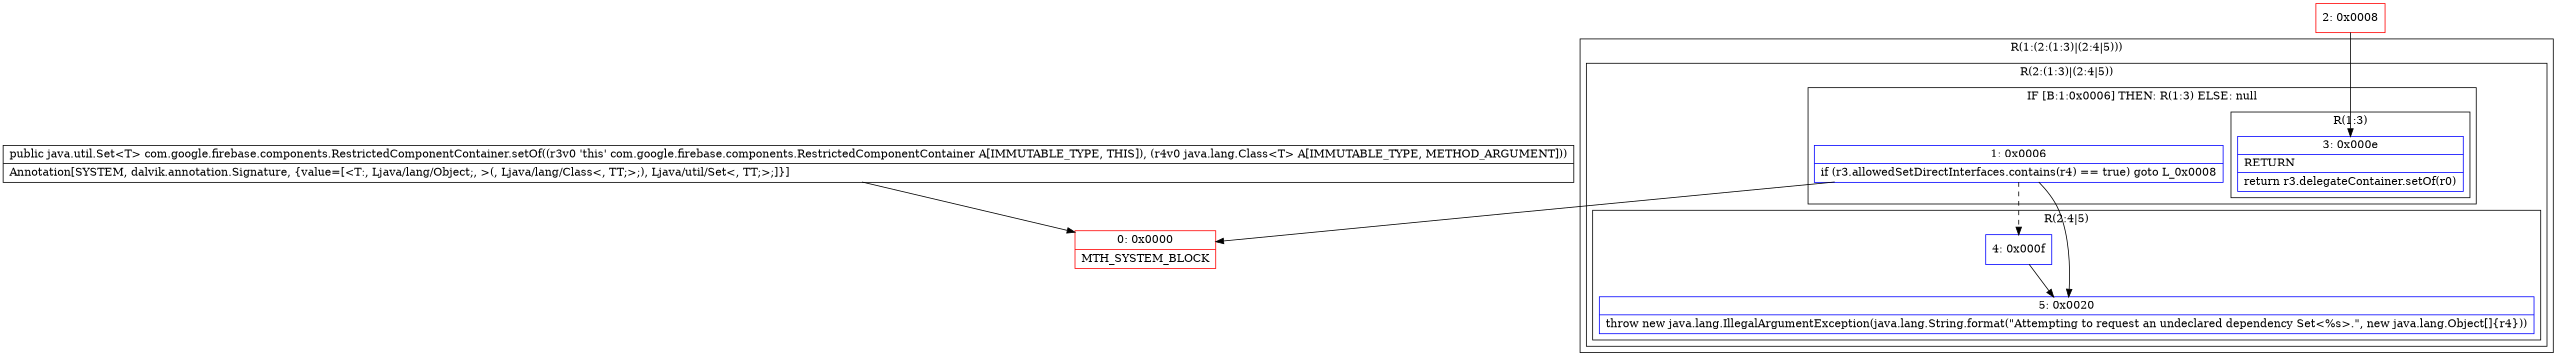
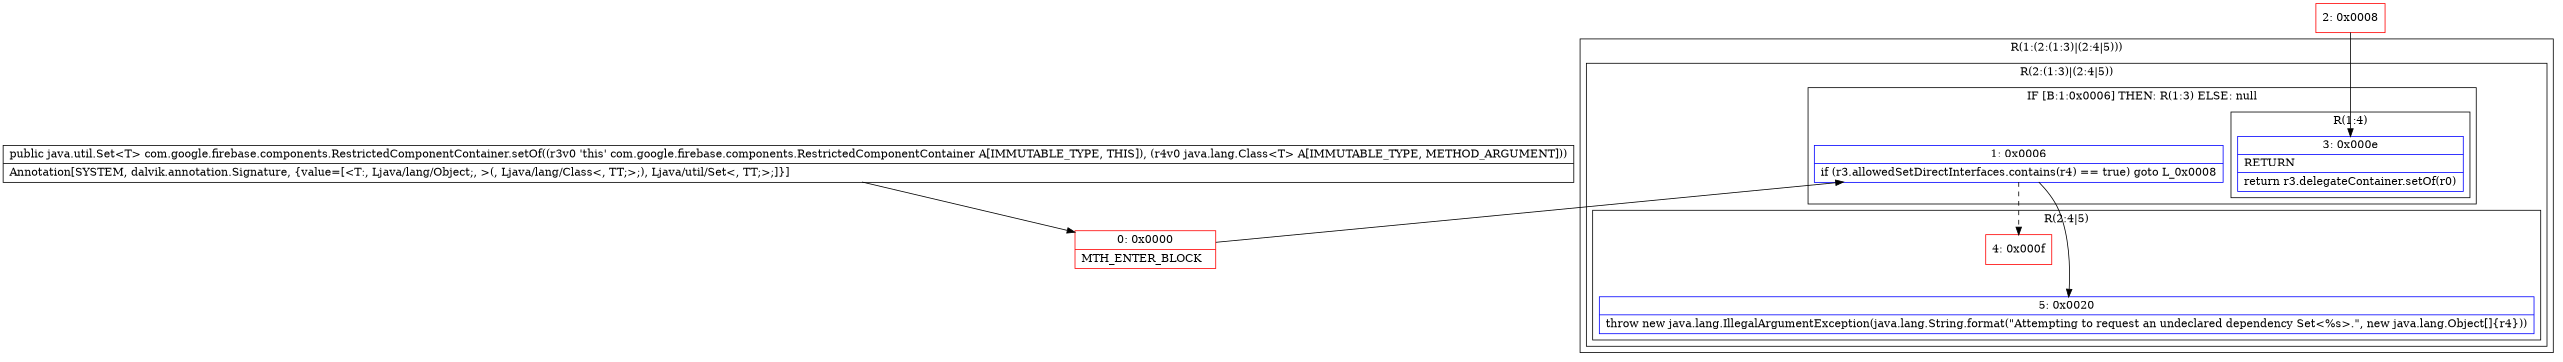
cluster "R(1:3)": label "R(1:3)" -> "R(1:4)"
edge "1: 0x0006" -> "0: 0x0000": reversed
node "4: 0x000f": color blue -> red
node "0: 0x0000": text "MTH_SYSTEM_BLOCK" -> "MTH_ENTER_BLOCK"
edge "4: 0x000f" -> "5: 0x0020": removed
